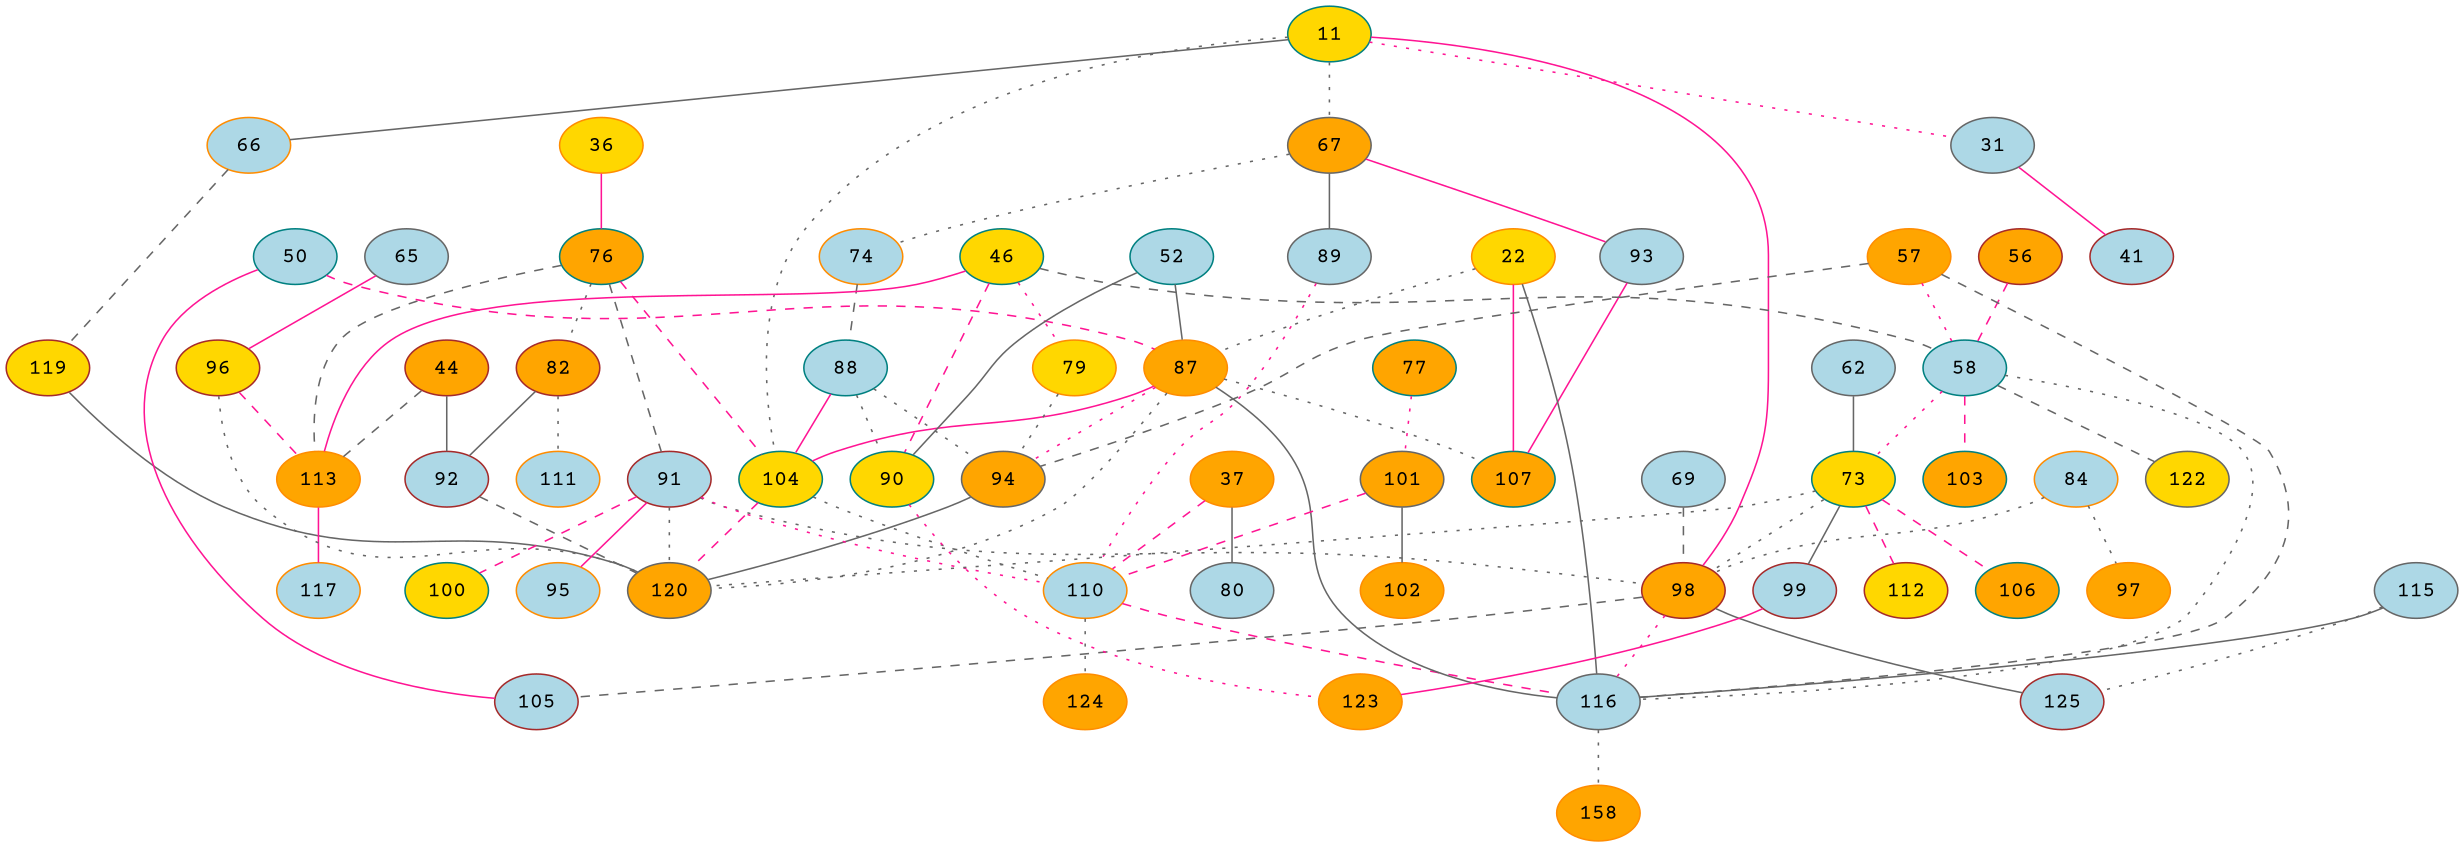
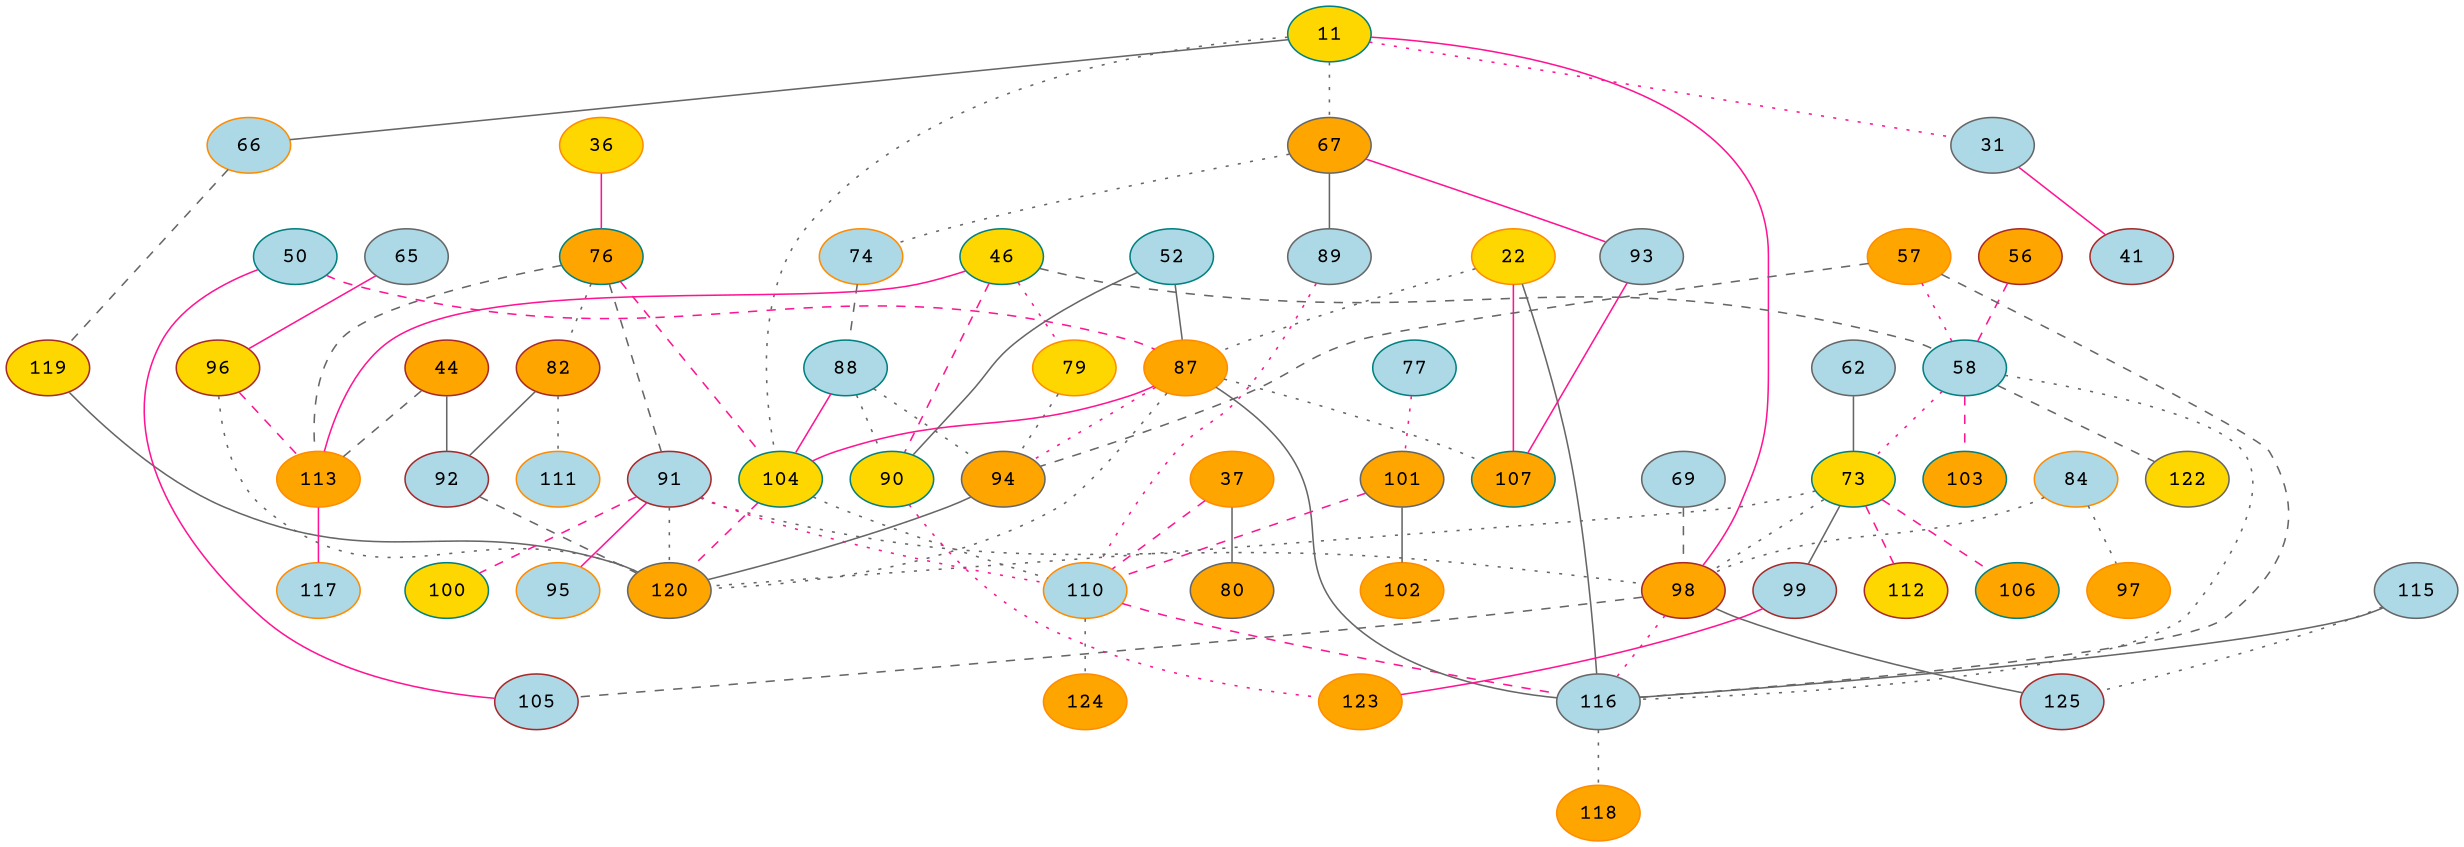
node "77": fillcolor orange -> lightblue
node "80": fillcolor lightblue -> orange
node "158": label "158" -> "118"
